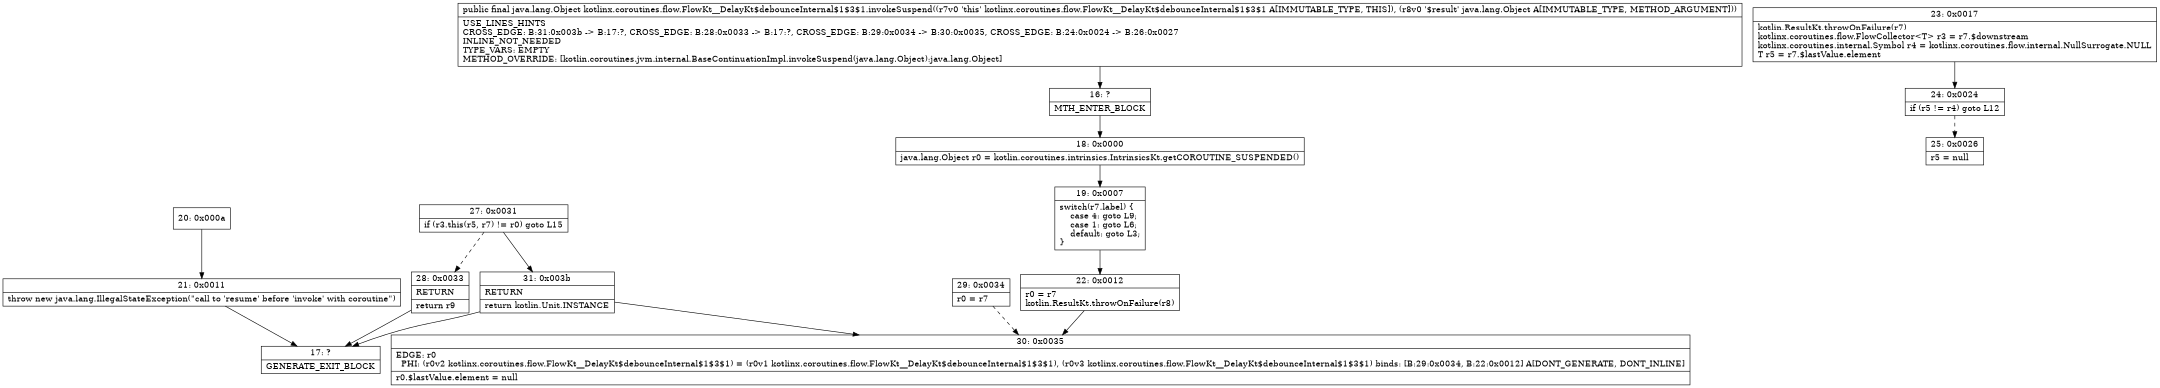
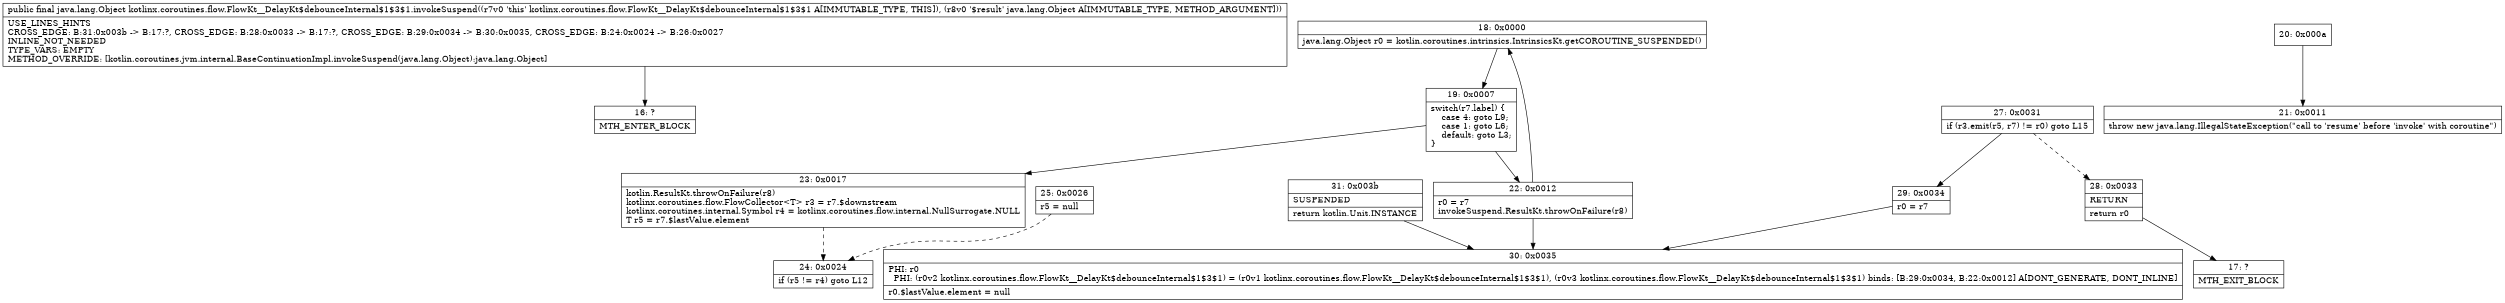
node "23: 0x0017": text "kotlin.ResultKt.throwOnFailure(r7)" -> "kotlin.ResultKt.throwOnFailure(r8)"
edge "23: 0x0017" -> "24: 0x0024": style solid -> dashed
edge "16: ?" -> "18: 0x0000": now "22: 0x0012" -> "18: 0x0000"
edge "24: 0x0024" -> "25: 0x0026": reversed
edge "19: 0x0007" -> "23: 0x0017": added
node "27: 0x0031": text "if (r3.this(r5, r7) != r0) goto L15" -> "if (r3.emit(r5, r7) != r0) goto L15"
edge "27: 0x0031" -> "31: 0x003b": now "27: 0x0031" -> "29: 0x0034"
node "31: 0x003b": text "RETURN" -> "SUSPENDED"
node "22: 0x0012": text "kotlin.ResultKt.throwOnFailure(r8)" -> "invokeSuspend.ResultKt.throwOnFailure(r8)"
node "28: 0x0033": text "return r9" -> "return r0"
edge "29: 0x0034" -> "30: 0x0035": style dashed -> solid
edge "21: 0x0011" -> "17: ?": removed
edge "31: 0x003b" -> "17: ?": removed
node "30: 0x0035": text "EDGE: r0" -> "PHI: r0"
node "17: ?": text "GENERATE_EXIT_BLOCK" -> "MTH_EXIT_BLOCK"
